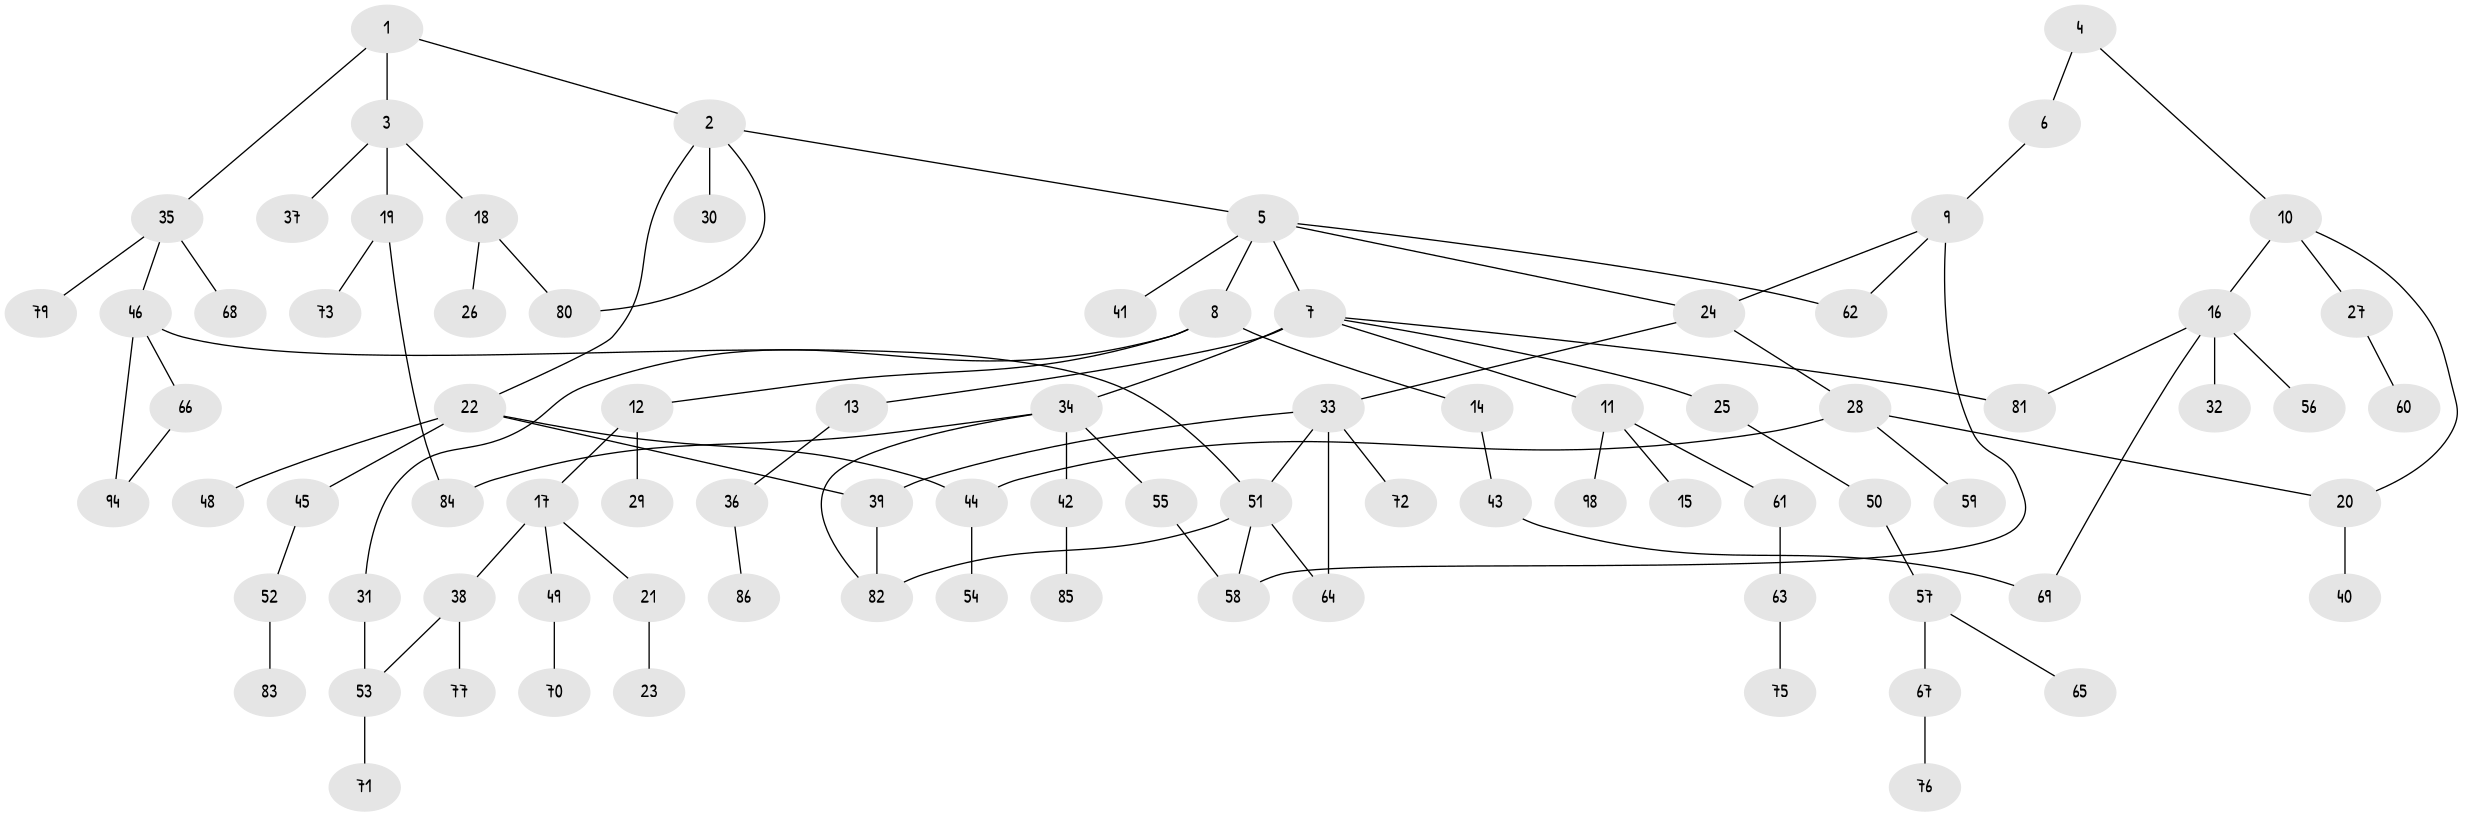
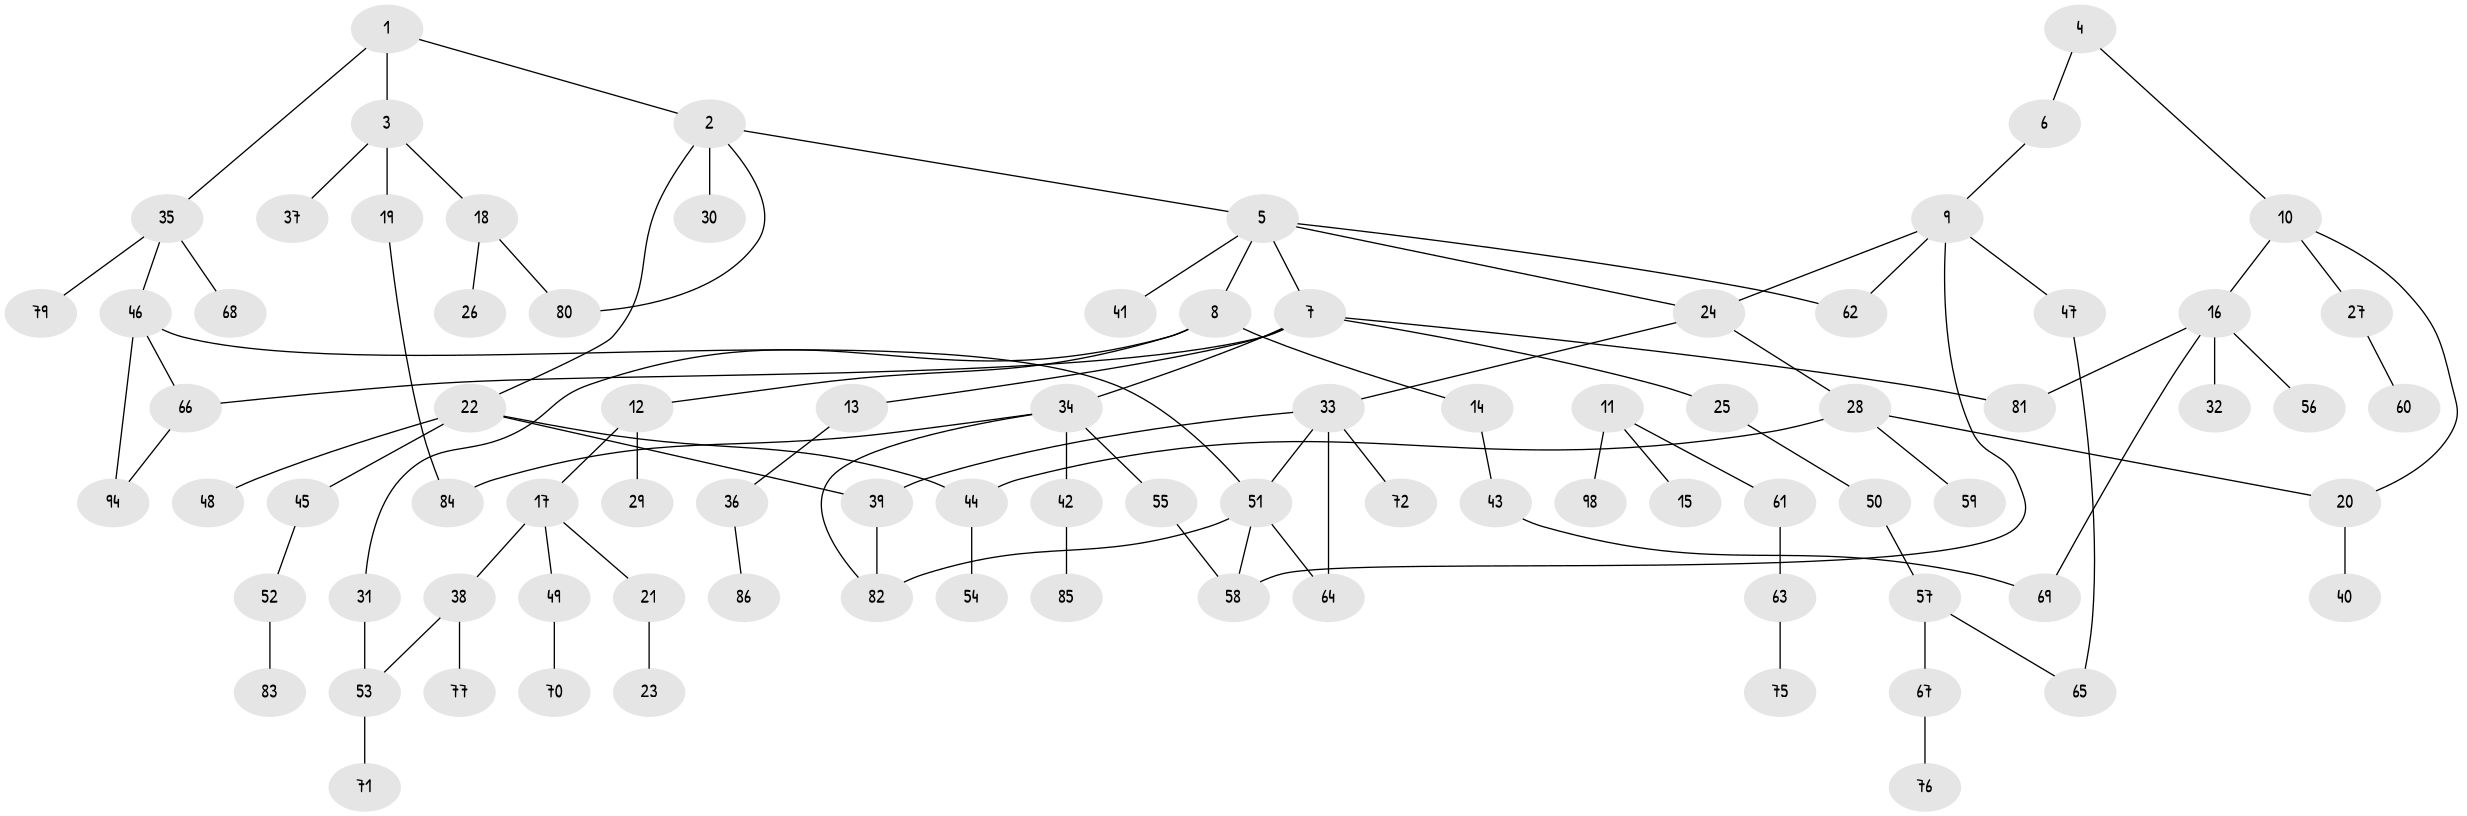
node "73": removed
node "47": added
edge "7" -- "11": now "7" -- "66"
